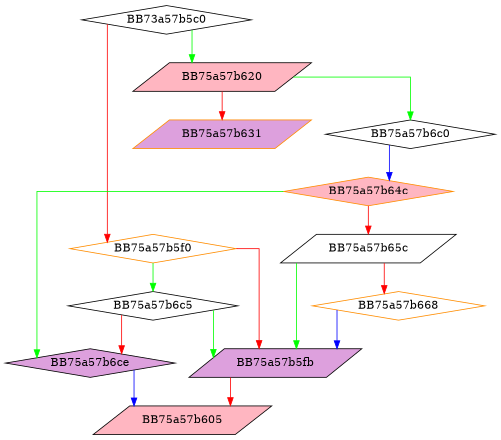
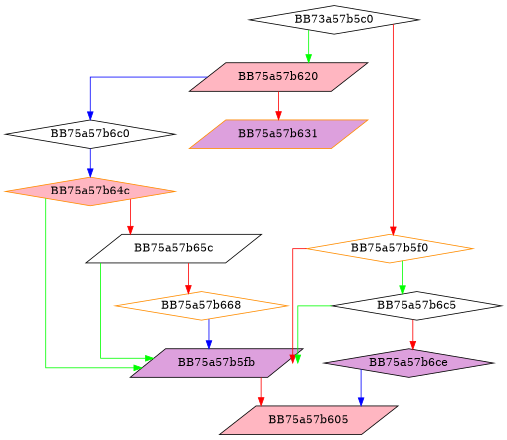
edge "BB75a57b620" -> "BB75a57b6c0": color green -> blue
edge "BB75a57b64c" -> "BB75a57b6ce": now "BB75a57b64c" -> "BB75a57b5fb"
